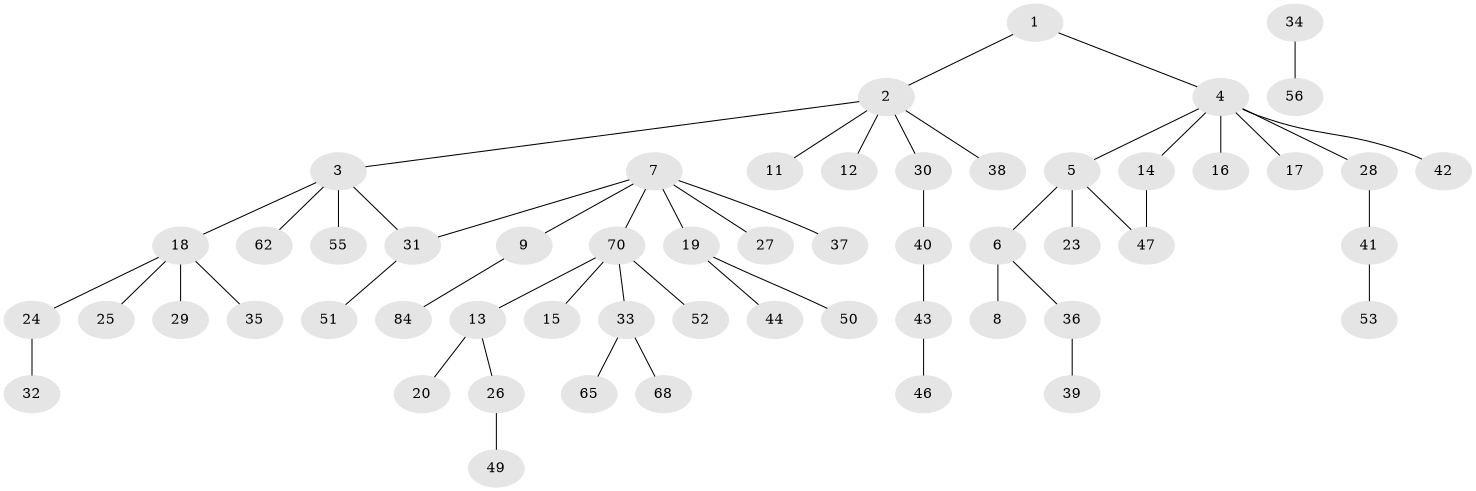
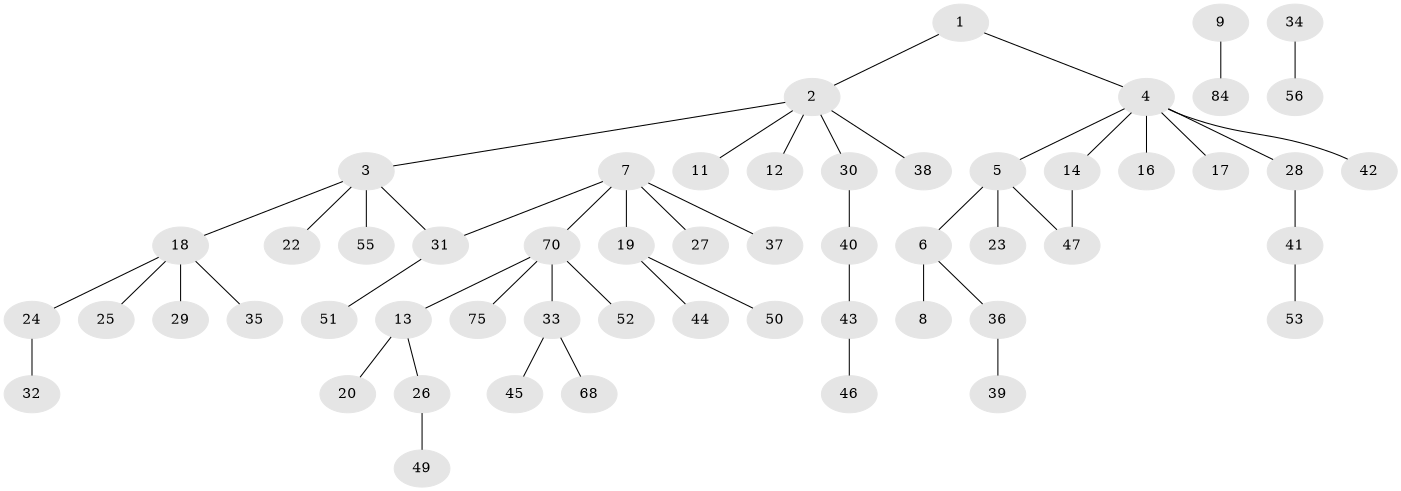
edge "7" -- "9": removed
node "62": label "62" -> "22"
node "15": label "15" -> "75"
node "65": label "65" -> "45"
